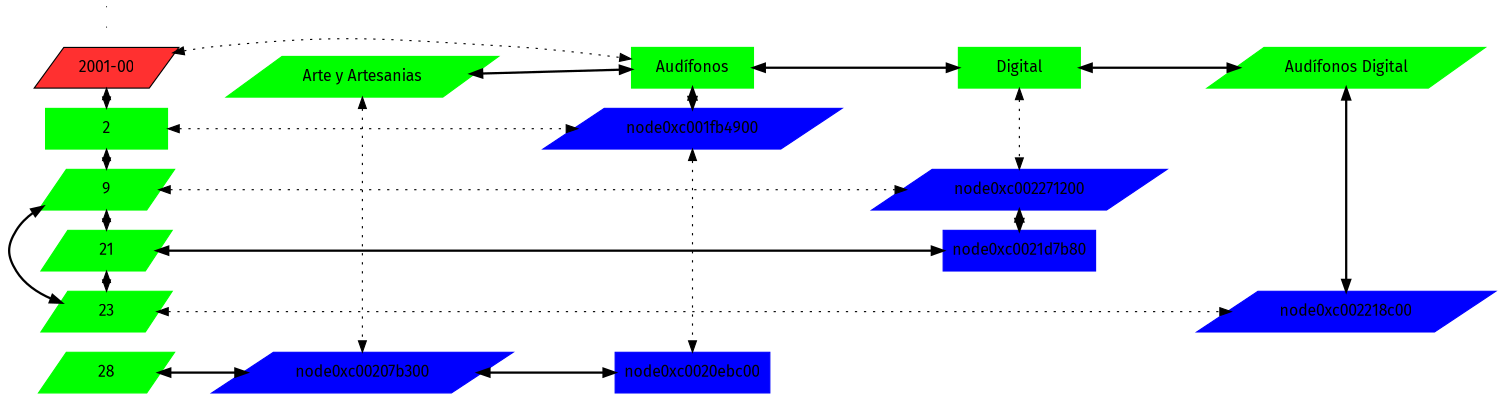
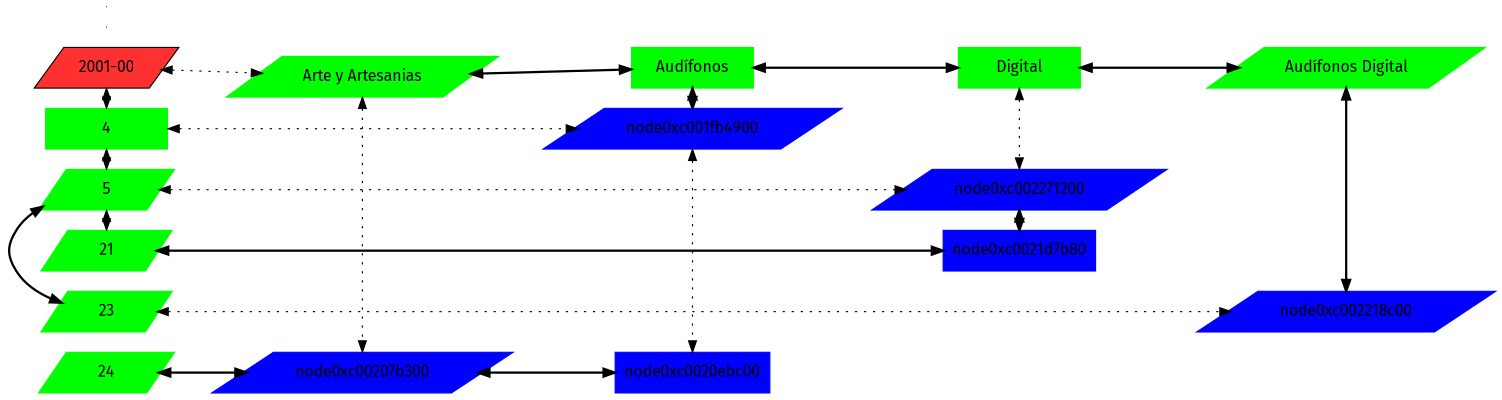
edge "2001-00" -- "Audífonos": now "2001-00" -- "Arte y Artesanias"
node "2": label "2" -> "4"
node "9": label "9" -> "5"
edge "21" -- "23": removed
node "28": label "28" -> "24"
